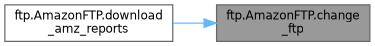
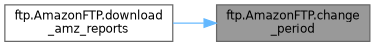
node "ftp.AmazonFTP.change _ftp": label "ftp.AmazonFTP.change _ftp" -> "ftp.AmazonFTP.change _period"
